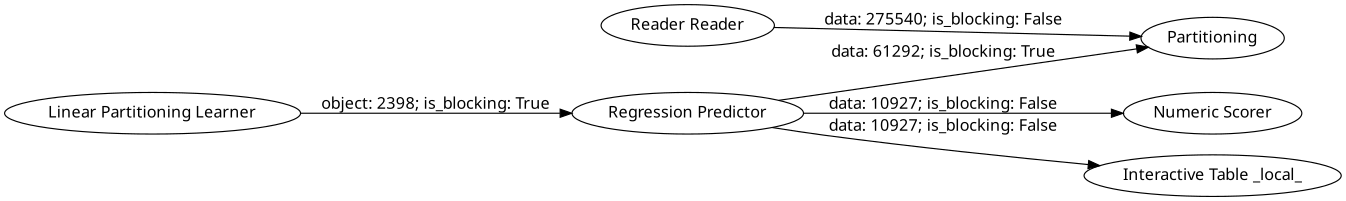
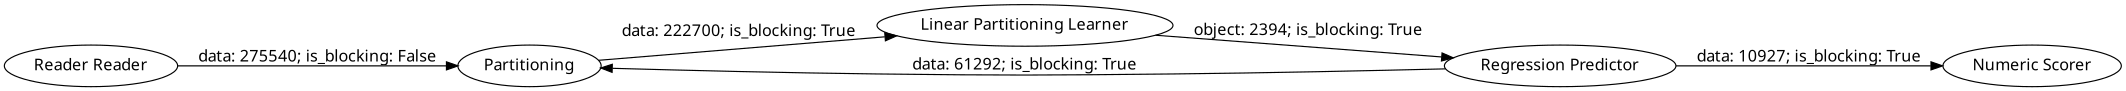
edge "Partitioning" -> "Linear Partitioning Learner": added, label "data: 222700; is_blocking: True"
edge "Linear Partitioning Learner" -> "Regression Predictor": label "object: 2398; is_blocking: True" -> "object: 2394; is_blocking: True"
edge "Regression Predictor" -> "Numeric Scorer": label "data: 10927; is_blocking: False" -> "data: 10927; is_blocking: True"
node "Interactive Table _local_": removed
